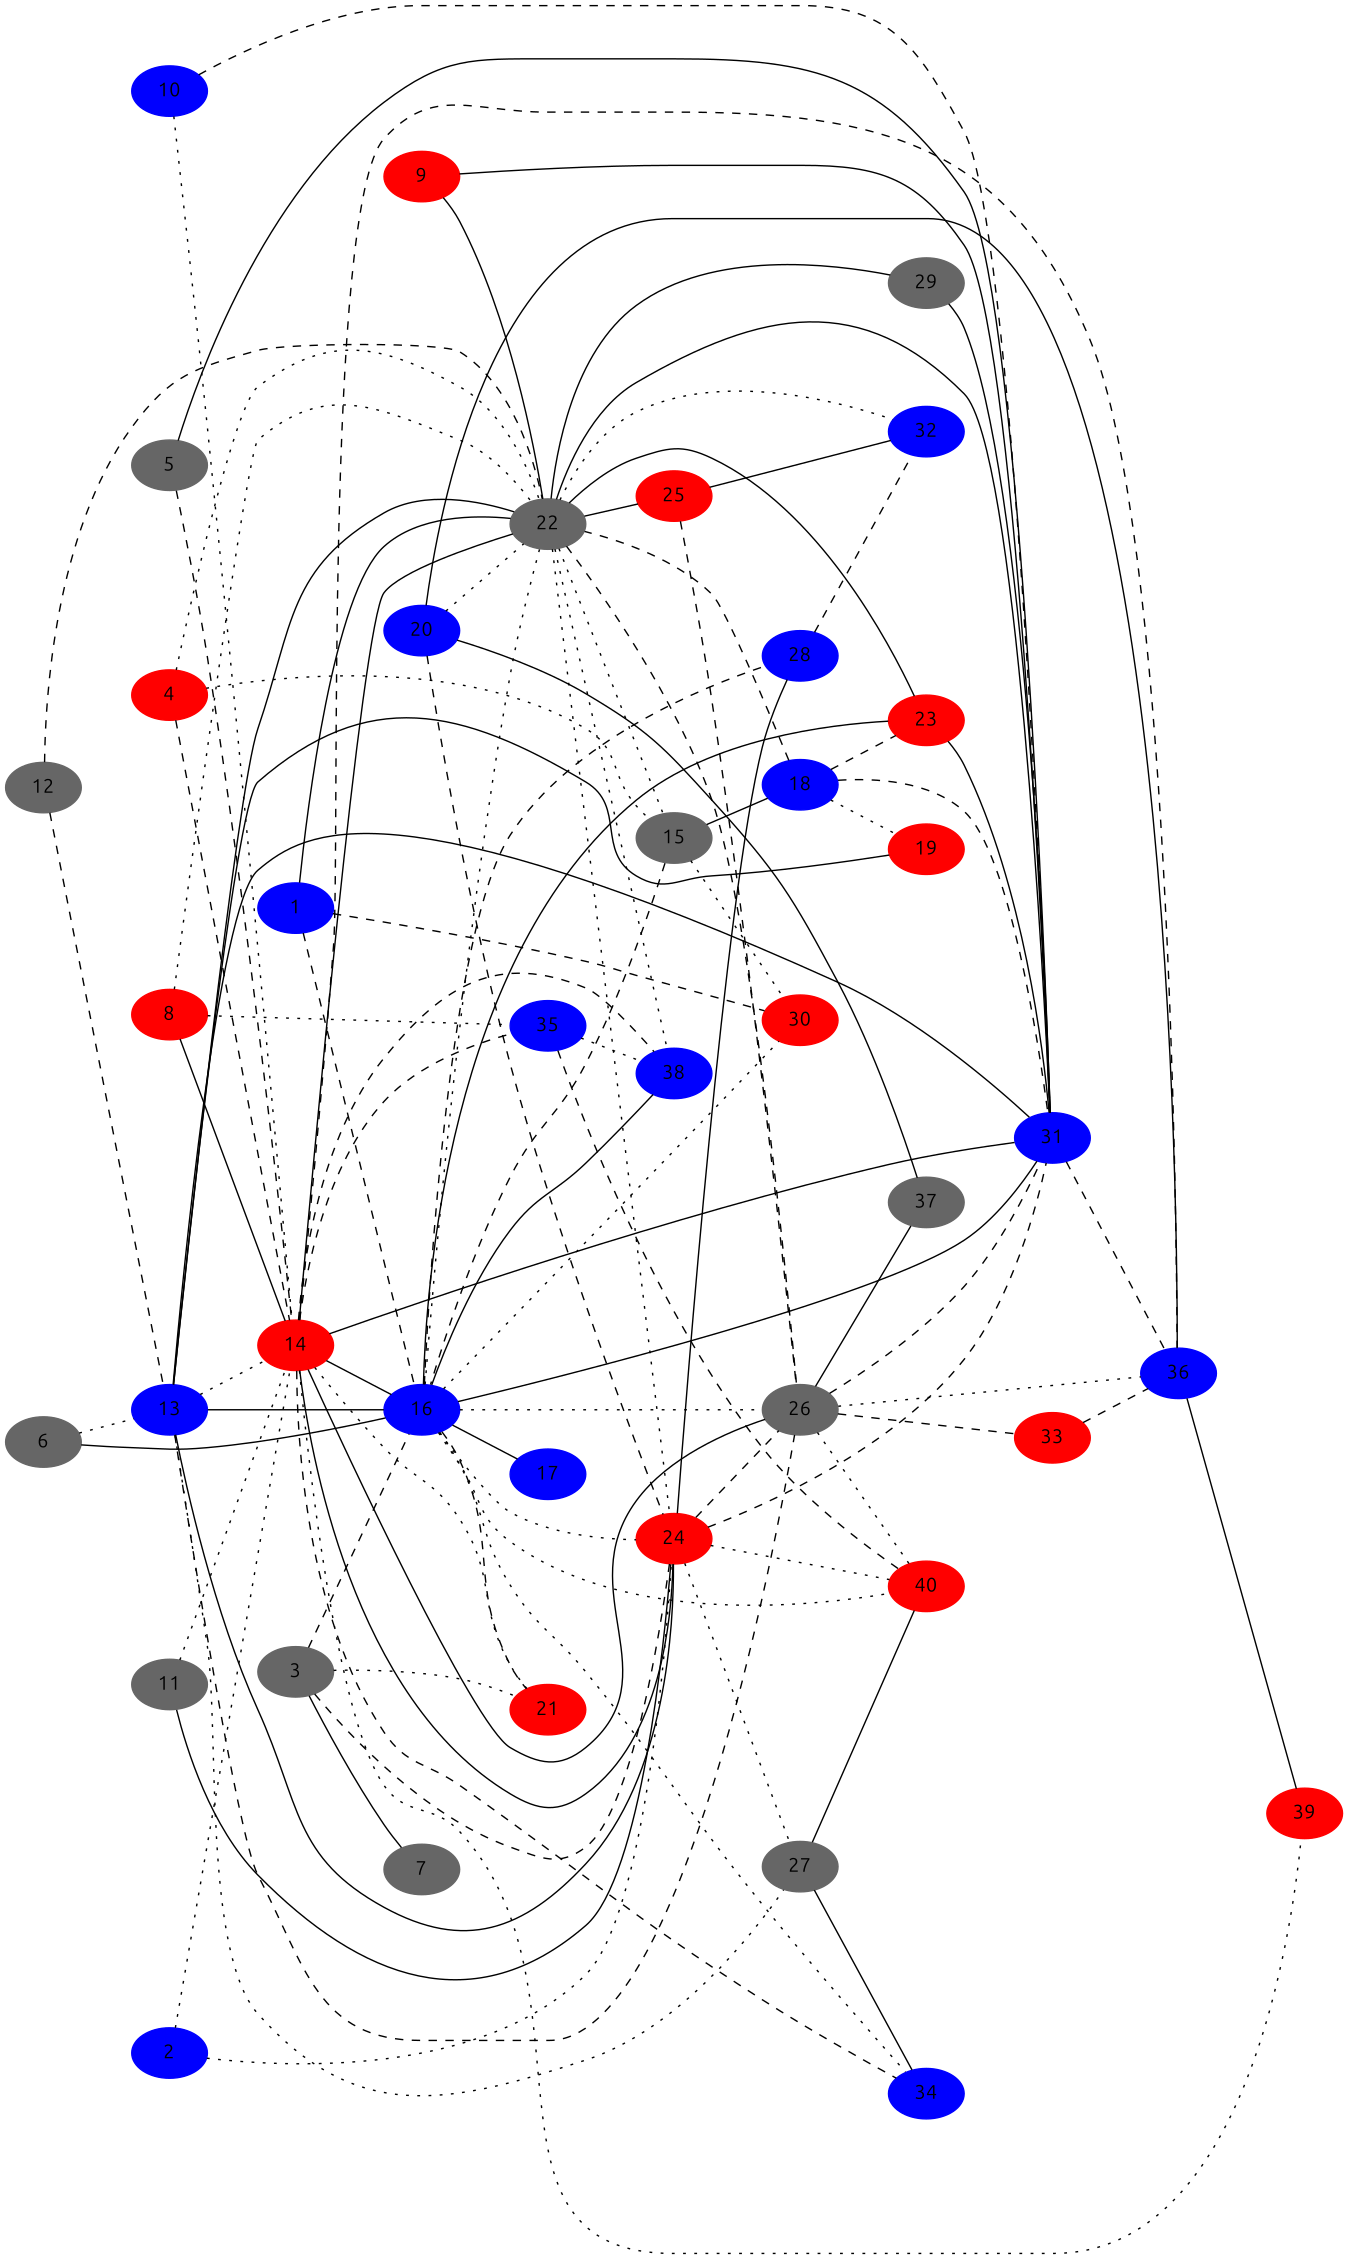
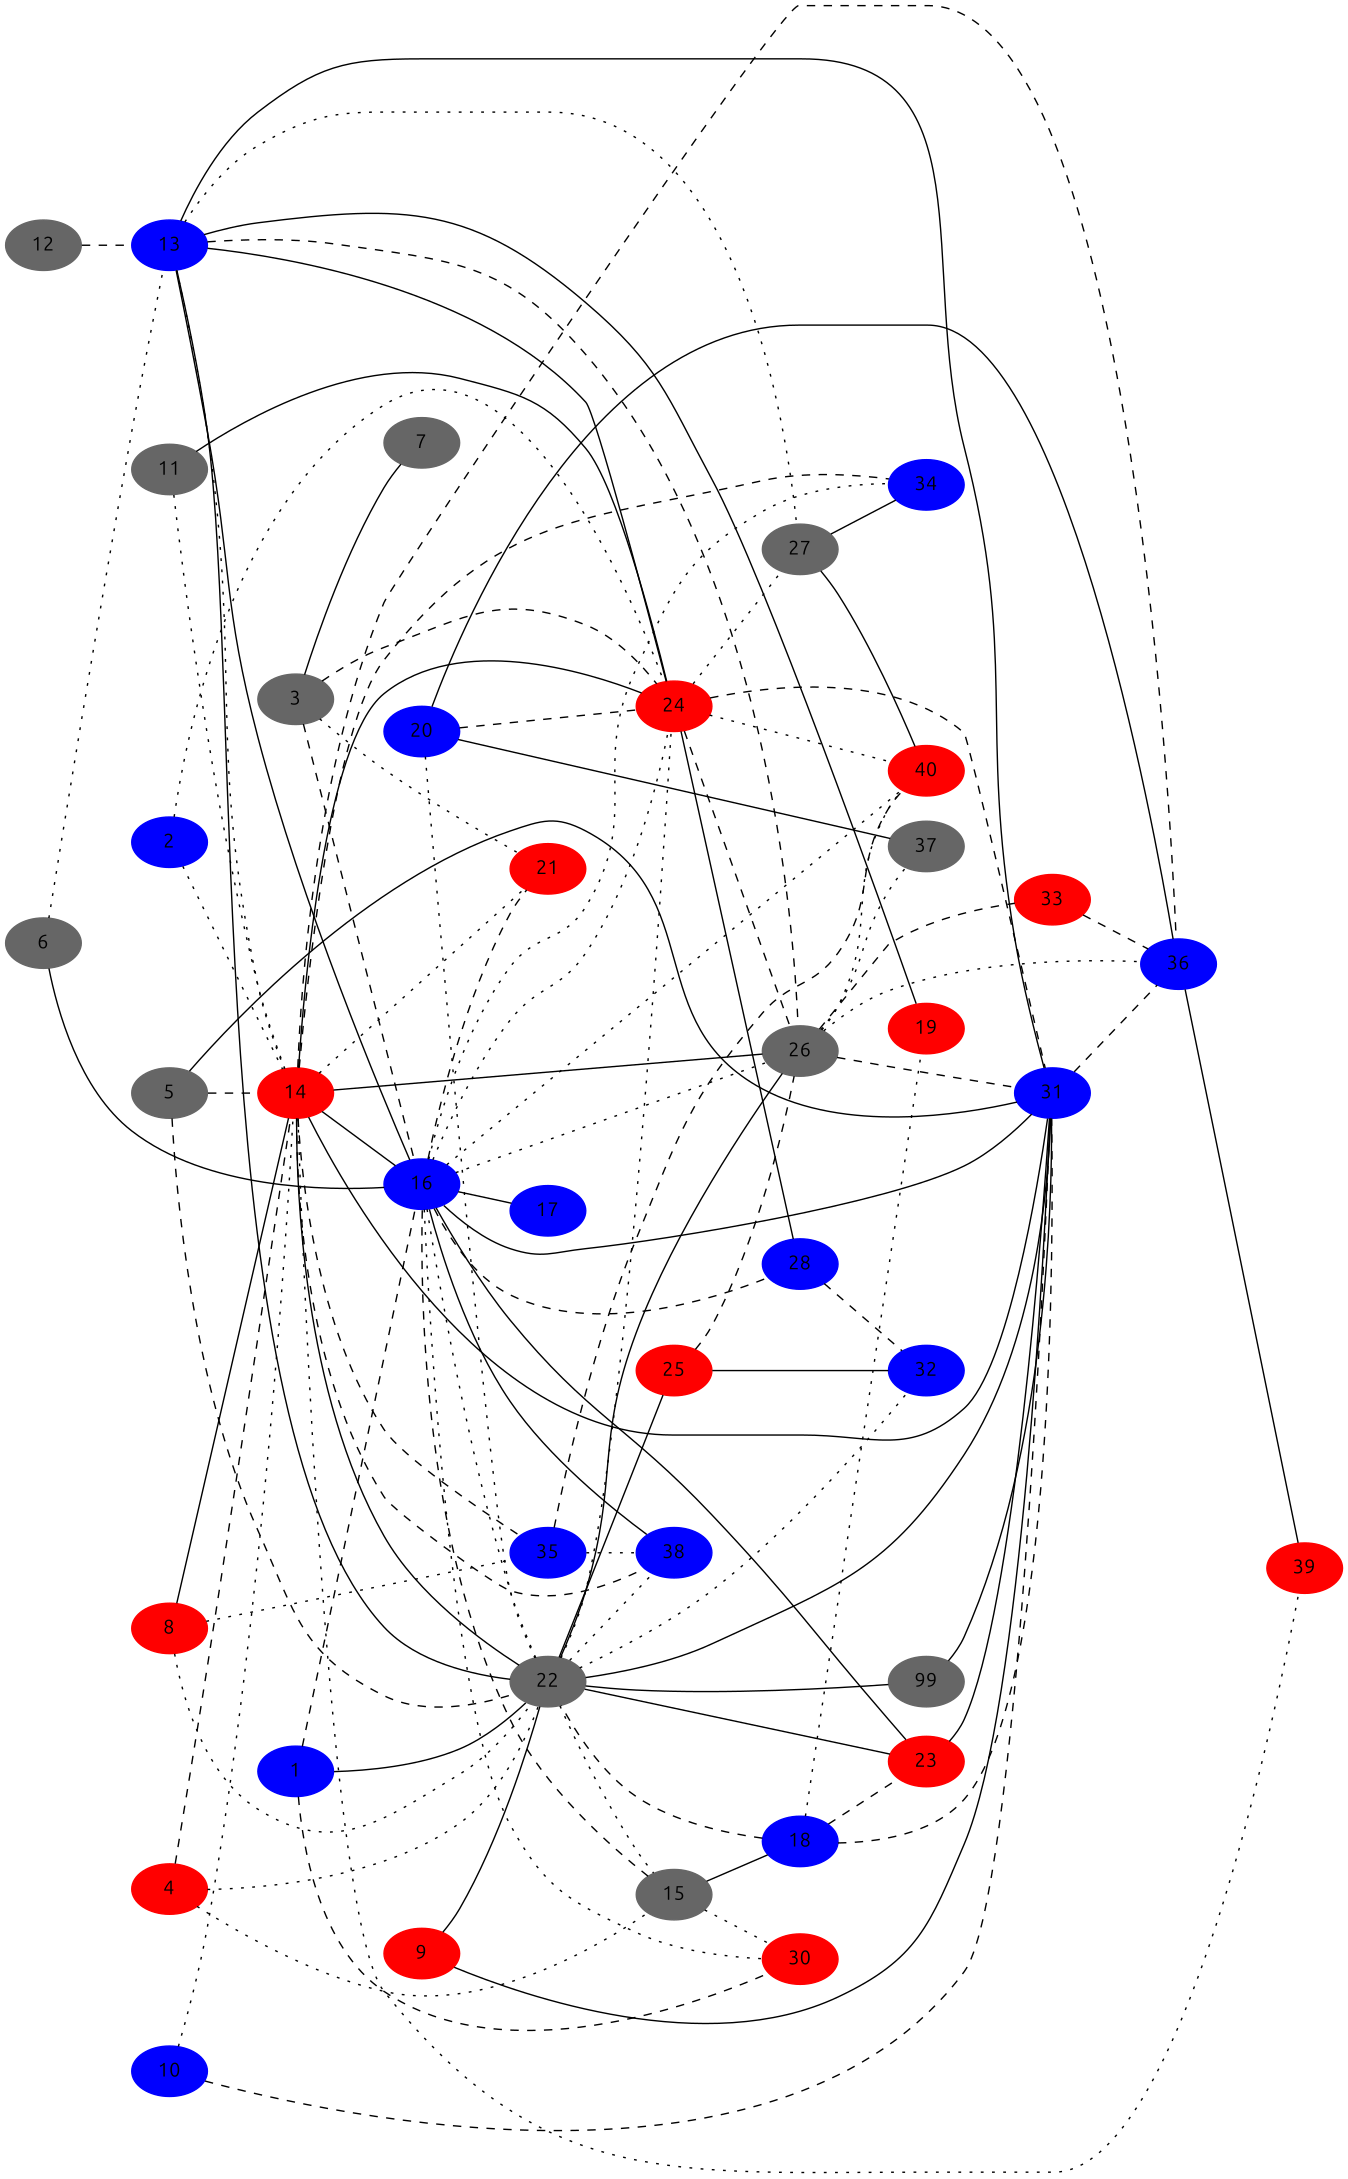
node "29": label "29" -> "99"
edge "22" -- "12": now "22" -- "5"
edge "22" -- "26": style dashed -> solid
edge "37" -- "26": style solid -> dotted
